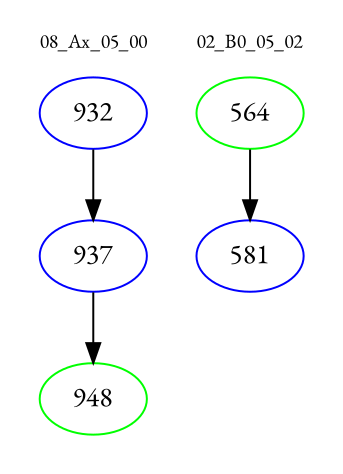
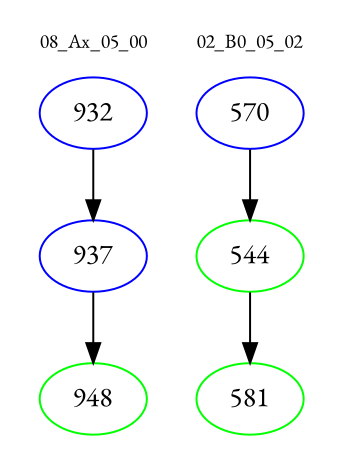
node "570": added
node "564": label "564" -> "544"
node "581": color blue -> green
